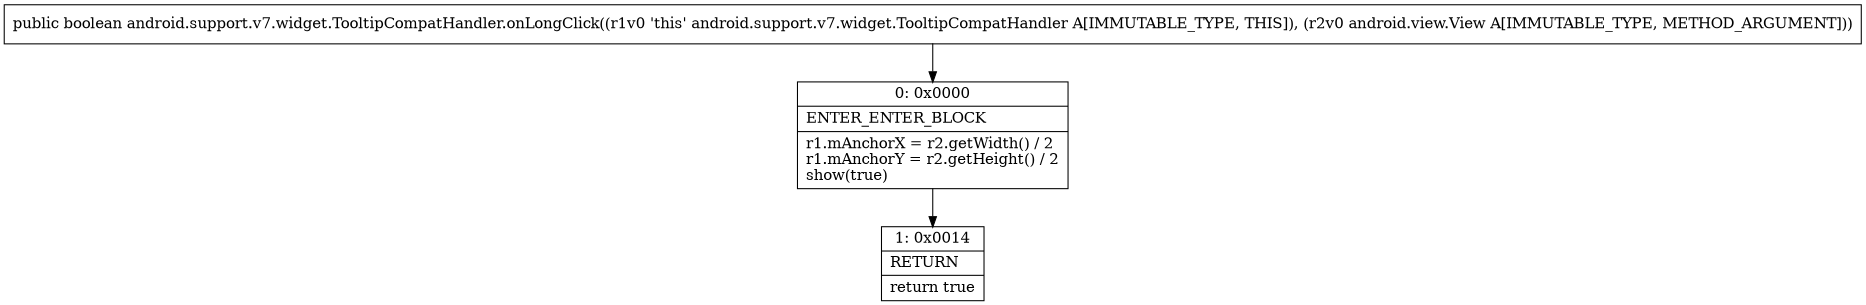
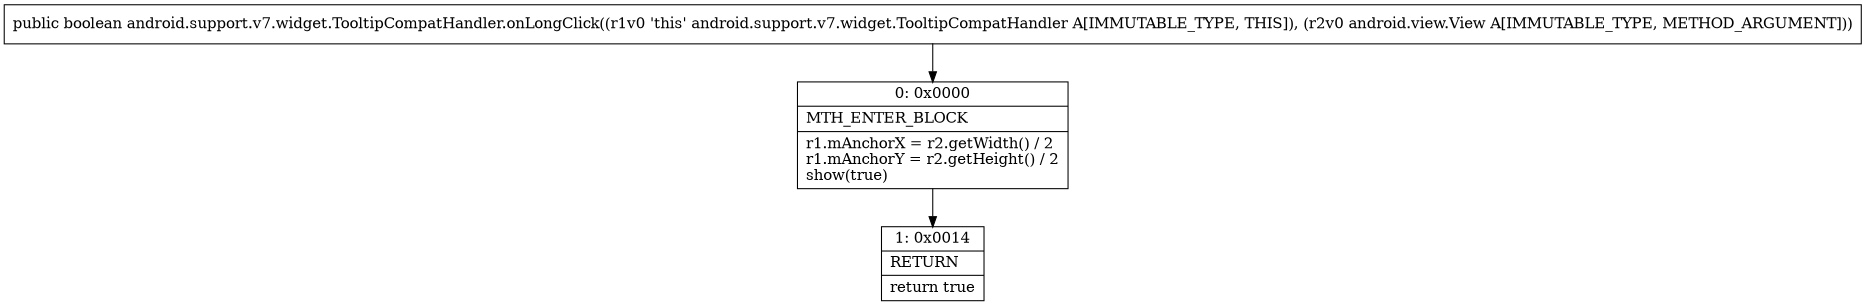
node "0: 0x0000": text "ENTER_ENTER_BLOCK" -> "MTH_ENTER_BLOCK"
